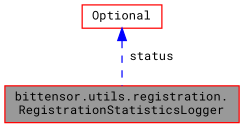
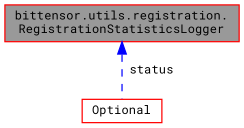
edge "bittensor.utils.registration. RegistrationStatisticsLogger" -> "Optional": reversed
